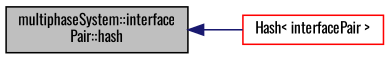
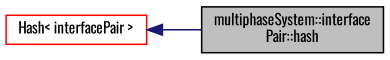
edge "Hash< interfacePair >" -> "multiphaseSystem::interface Pair::hash": reversed
